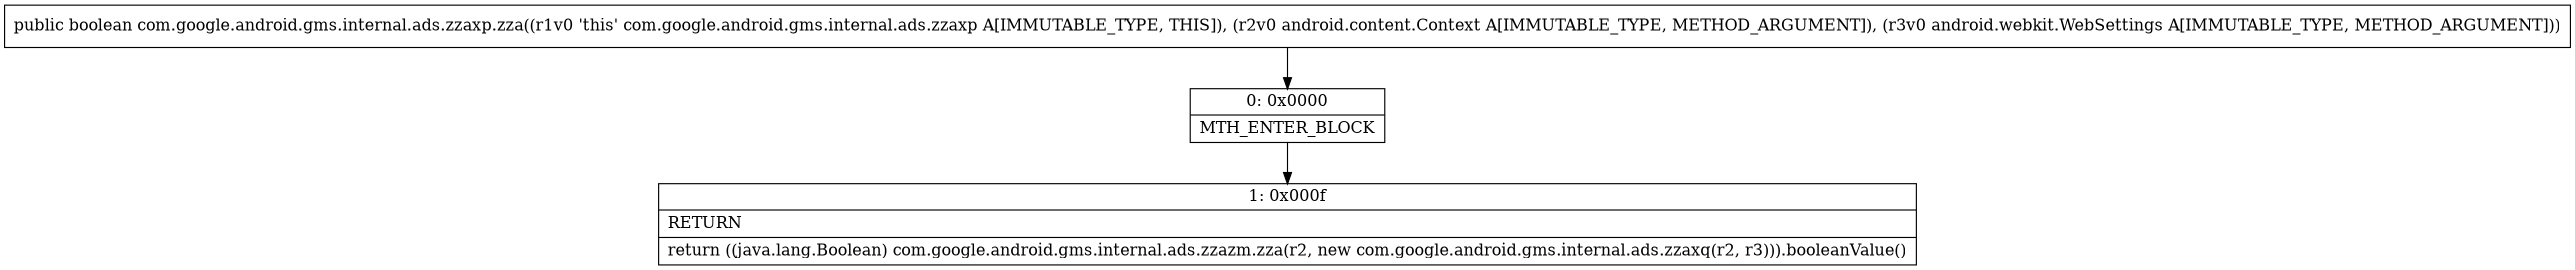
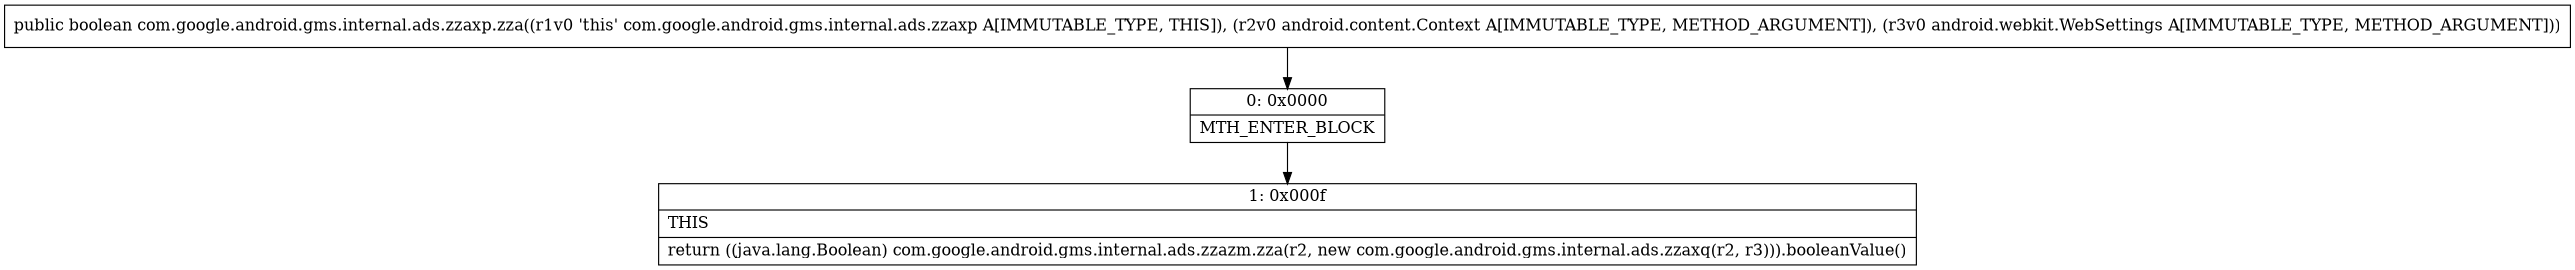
node "1: 0x000f": text "RETURN" -> "THIS"
